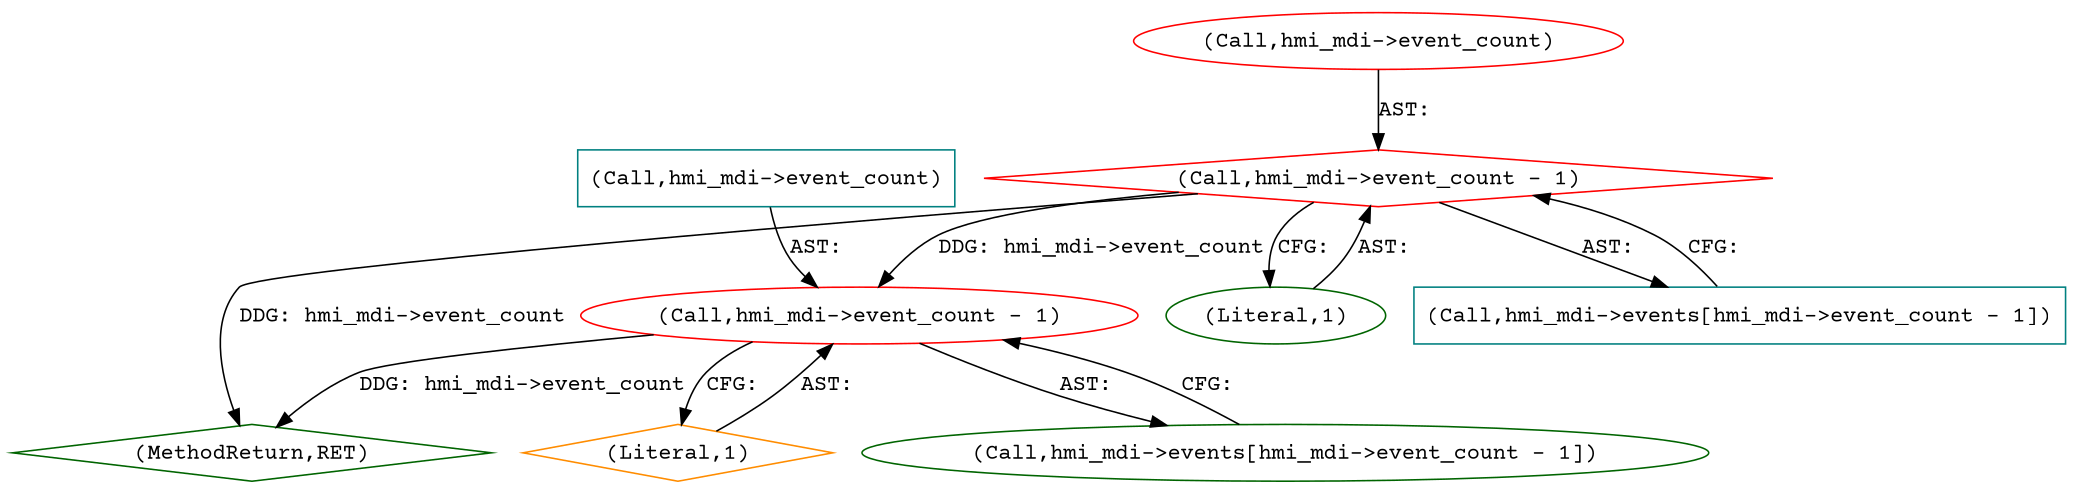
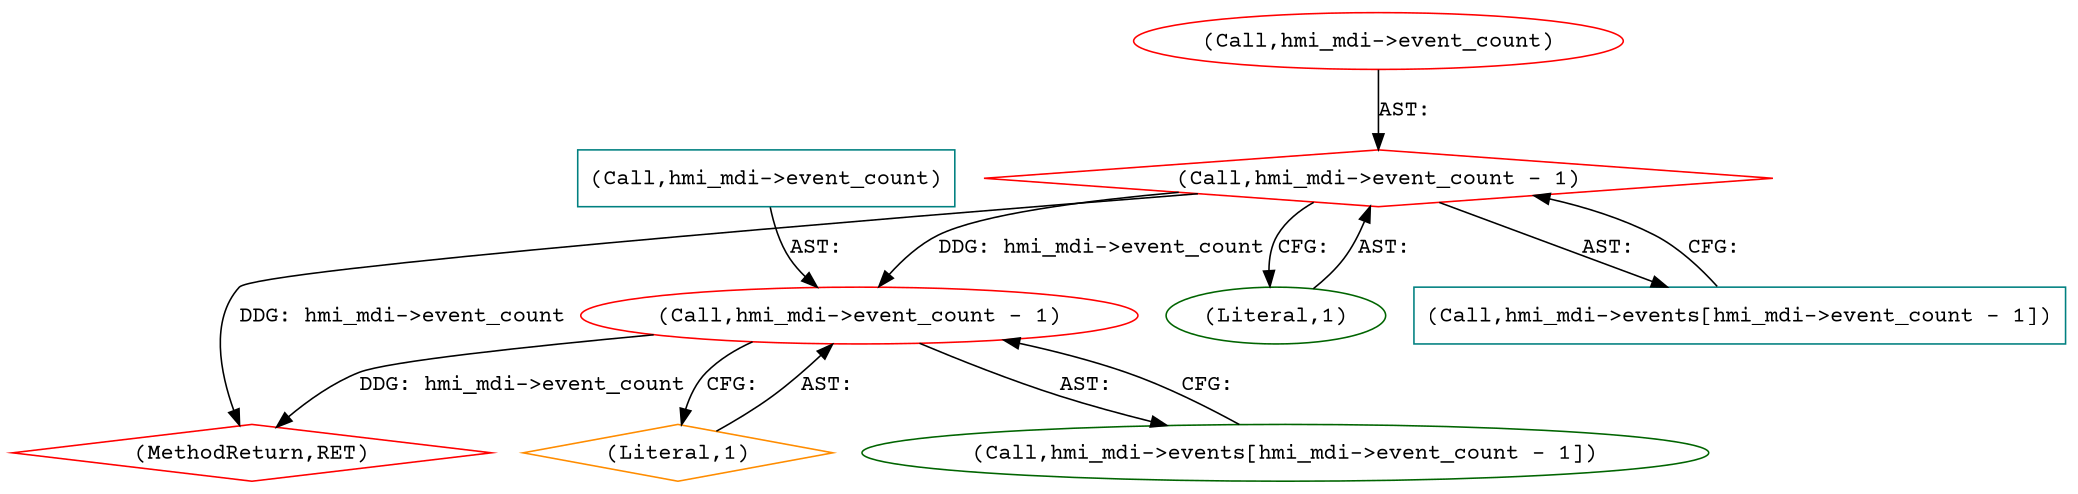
node "(MethodReturn,RET)": color darkgreen -> red
